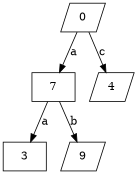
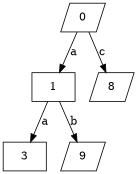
node "7": label "7" -> "1"
node "4": label "4" -> "8"
